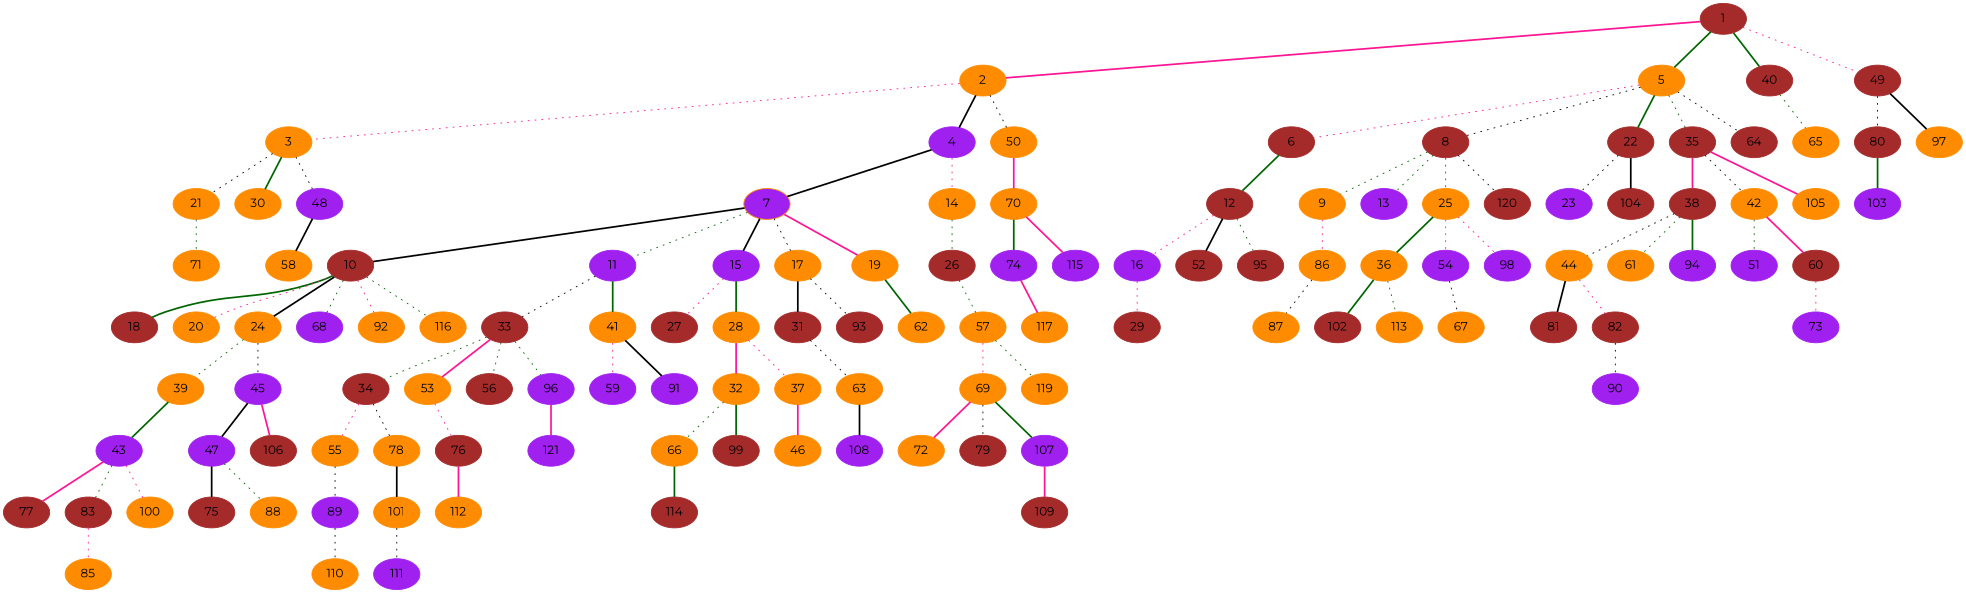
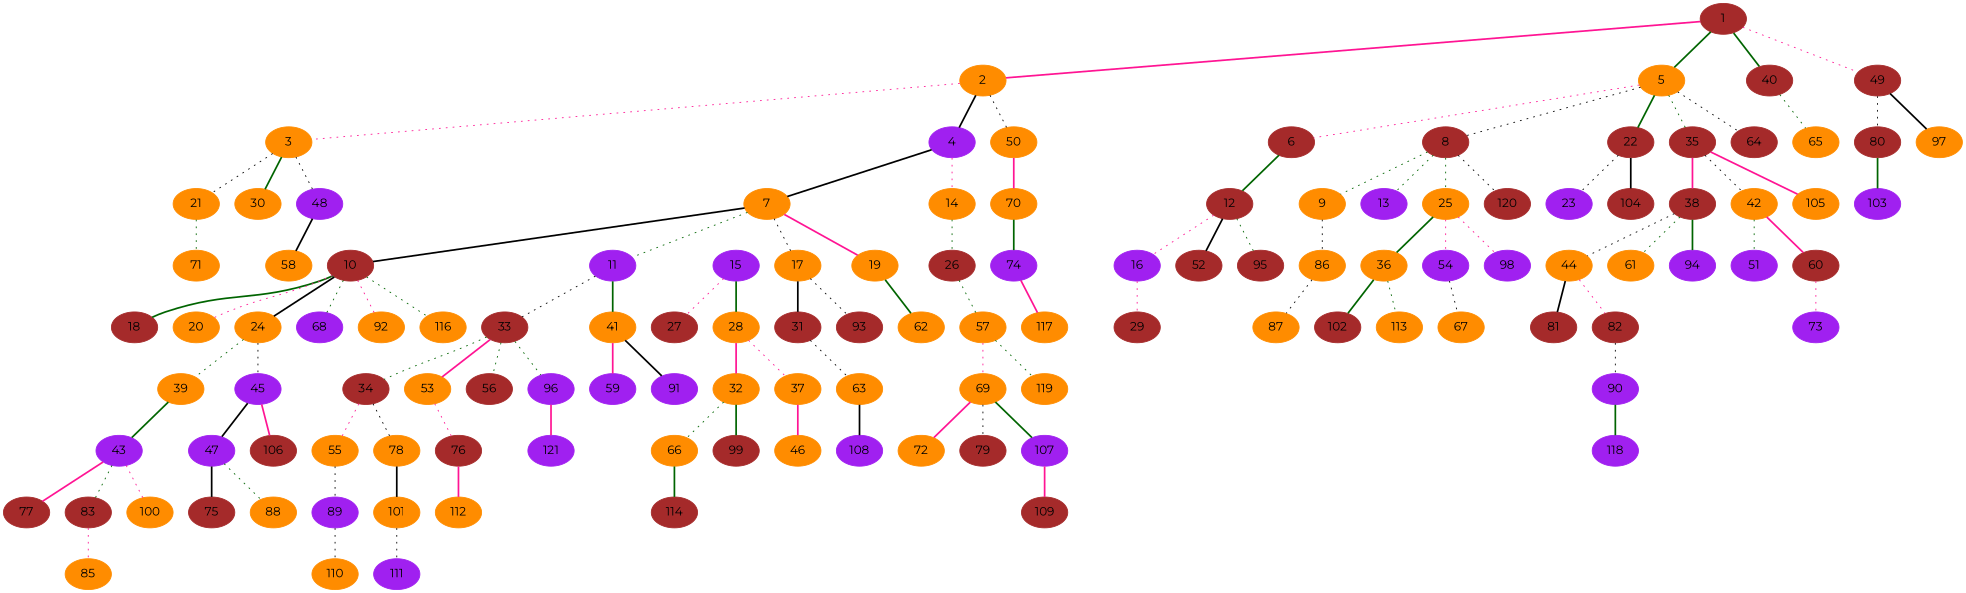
node "7": fillcolor purple -> darkorange
edge "7" -- "15": removed
edge "9" -- "86": color deeppink -> black
node "115": removed
edge "41" -- "59": style dotted -> bold
node "118": added
